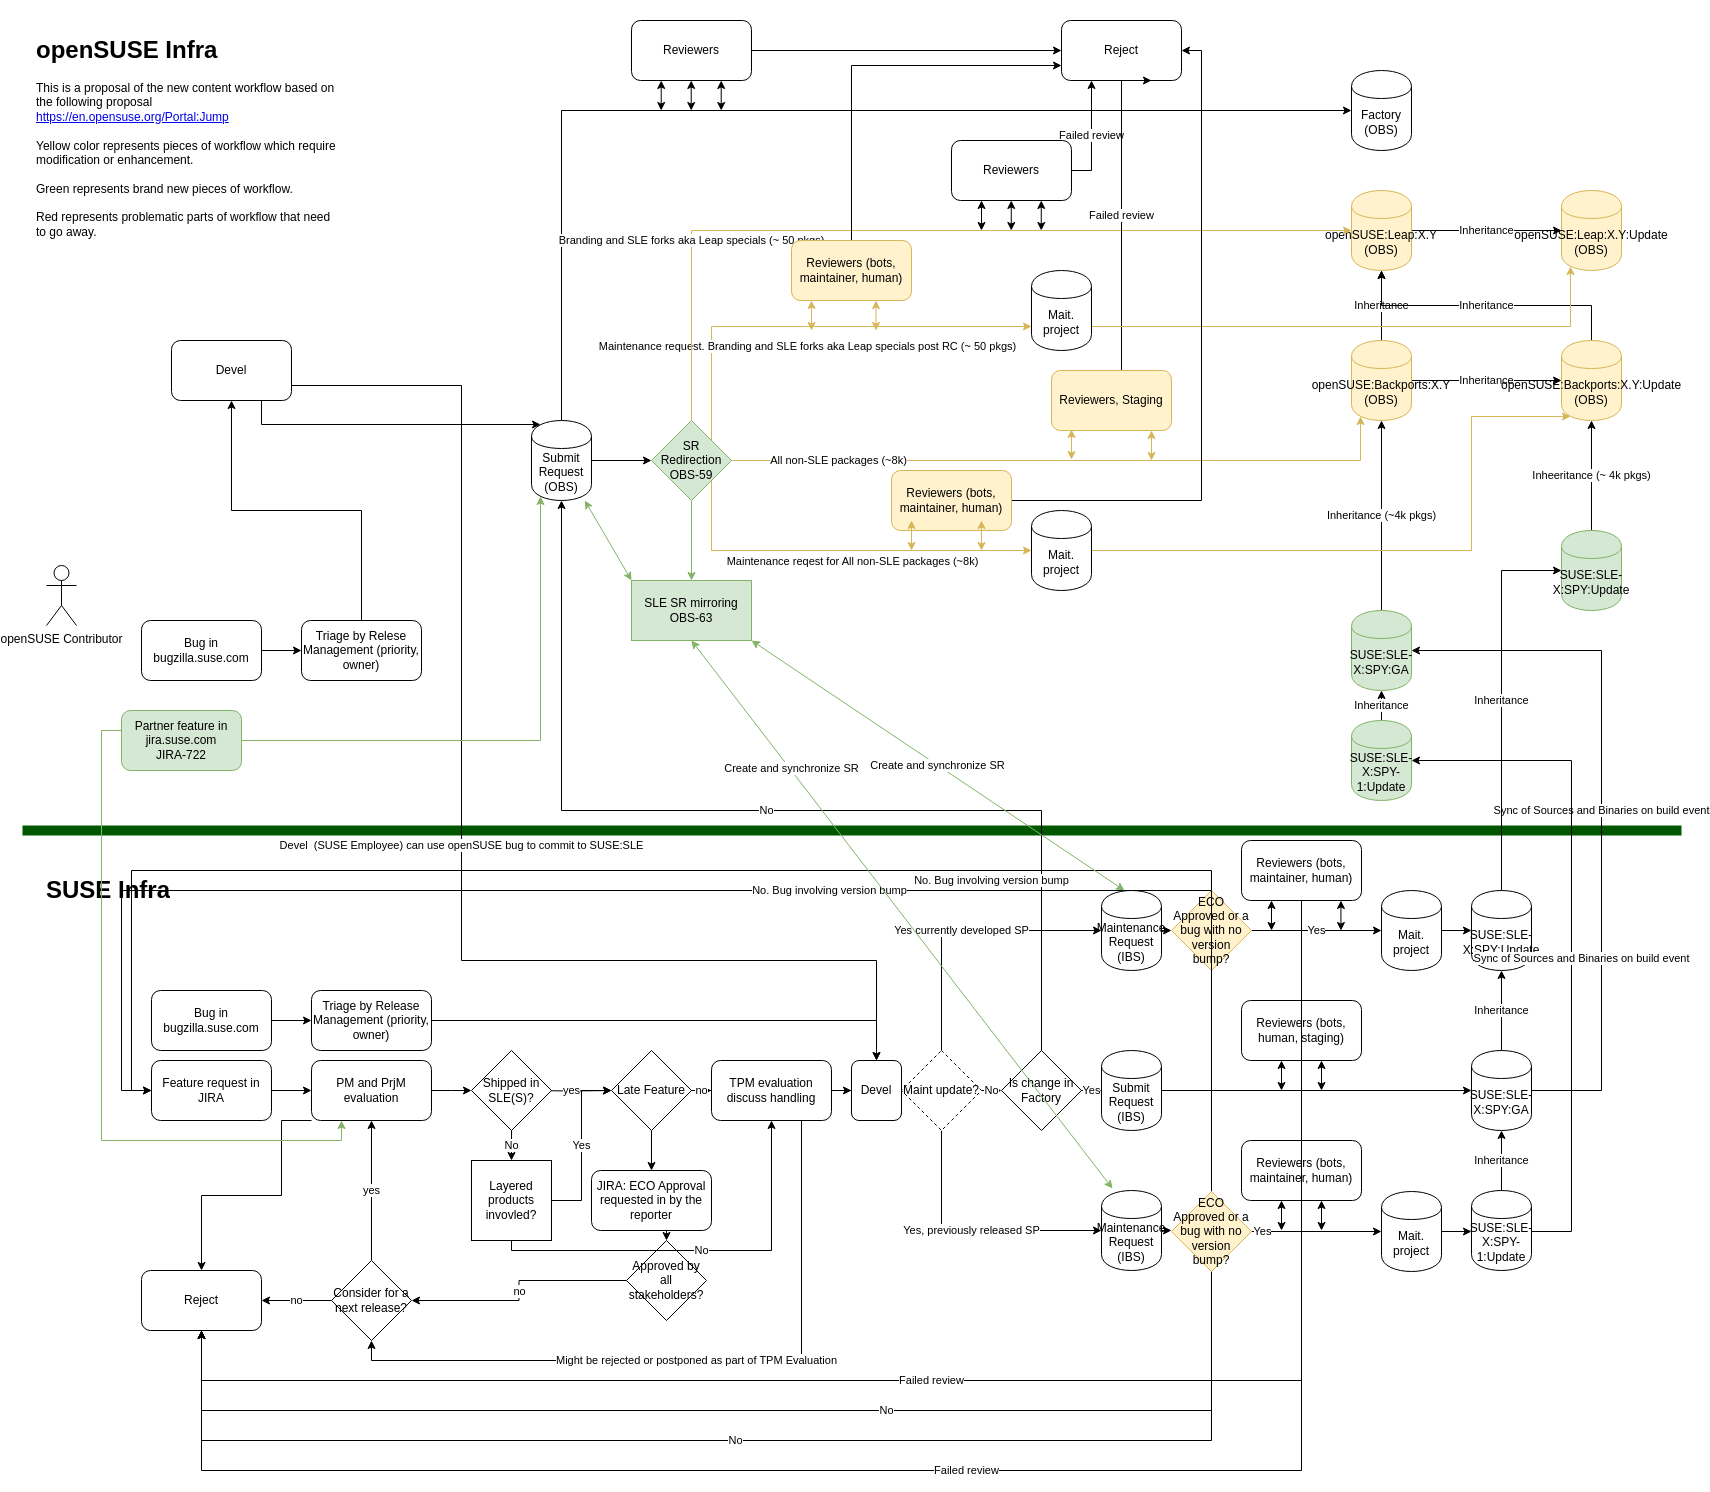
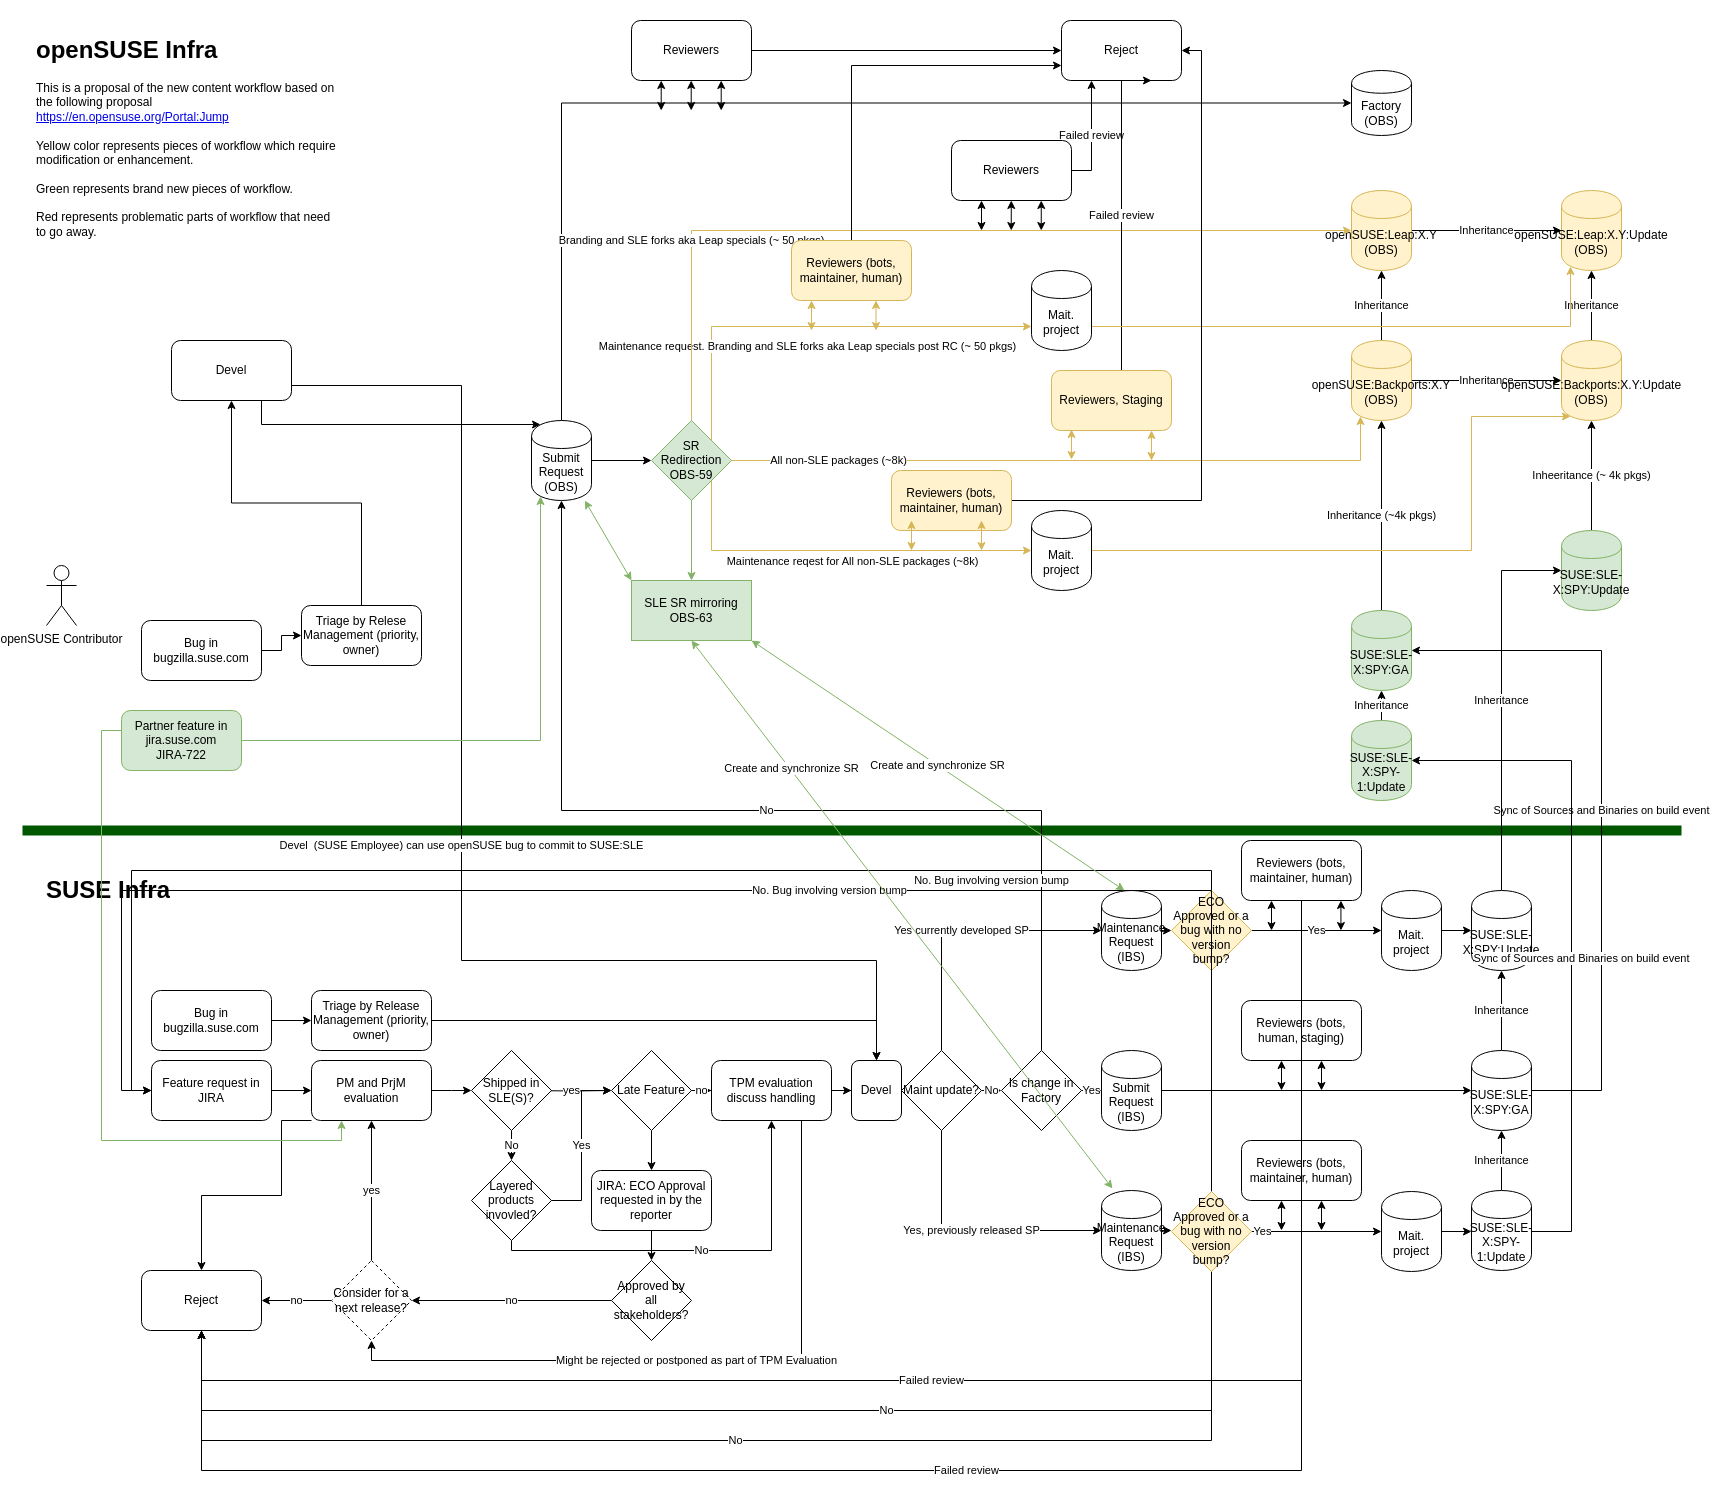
node "Factory (OBS)": size 60x80 -> 60x65
edge "openSUSE:Backports:X.Y:Update (OBS)" -> "openSUSE:Leap:X.Y (OBS)": now "openSUSE:Backports:X.Y:Update (OBS)" -> "openSUSE:Leap:X.Y:Update (OBS)"
node "Triage by Relese Management (priority, owner)": moved (362, 651) -> (362, 636)
node "Maint update?": style dashed -> solid
node "Layered products invovled?": shape rectangle -> diamond
node "Approved by all stakeholders?": moved (667, 1281) -> (652, 1301)
node "Consider for a next release?": style solid -> dashed
